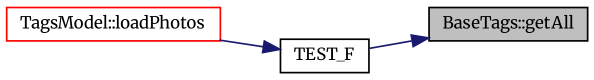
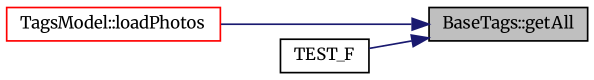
edge "TagsModel::loadPhotos" -> "TEST_F": now "TagsModel::loadPhotos" -> "BaseTags::getAll"
